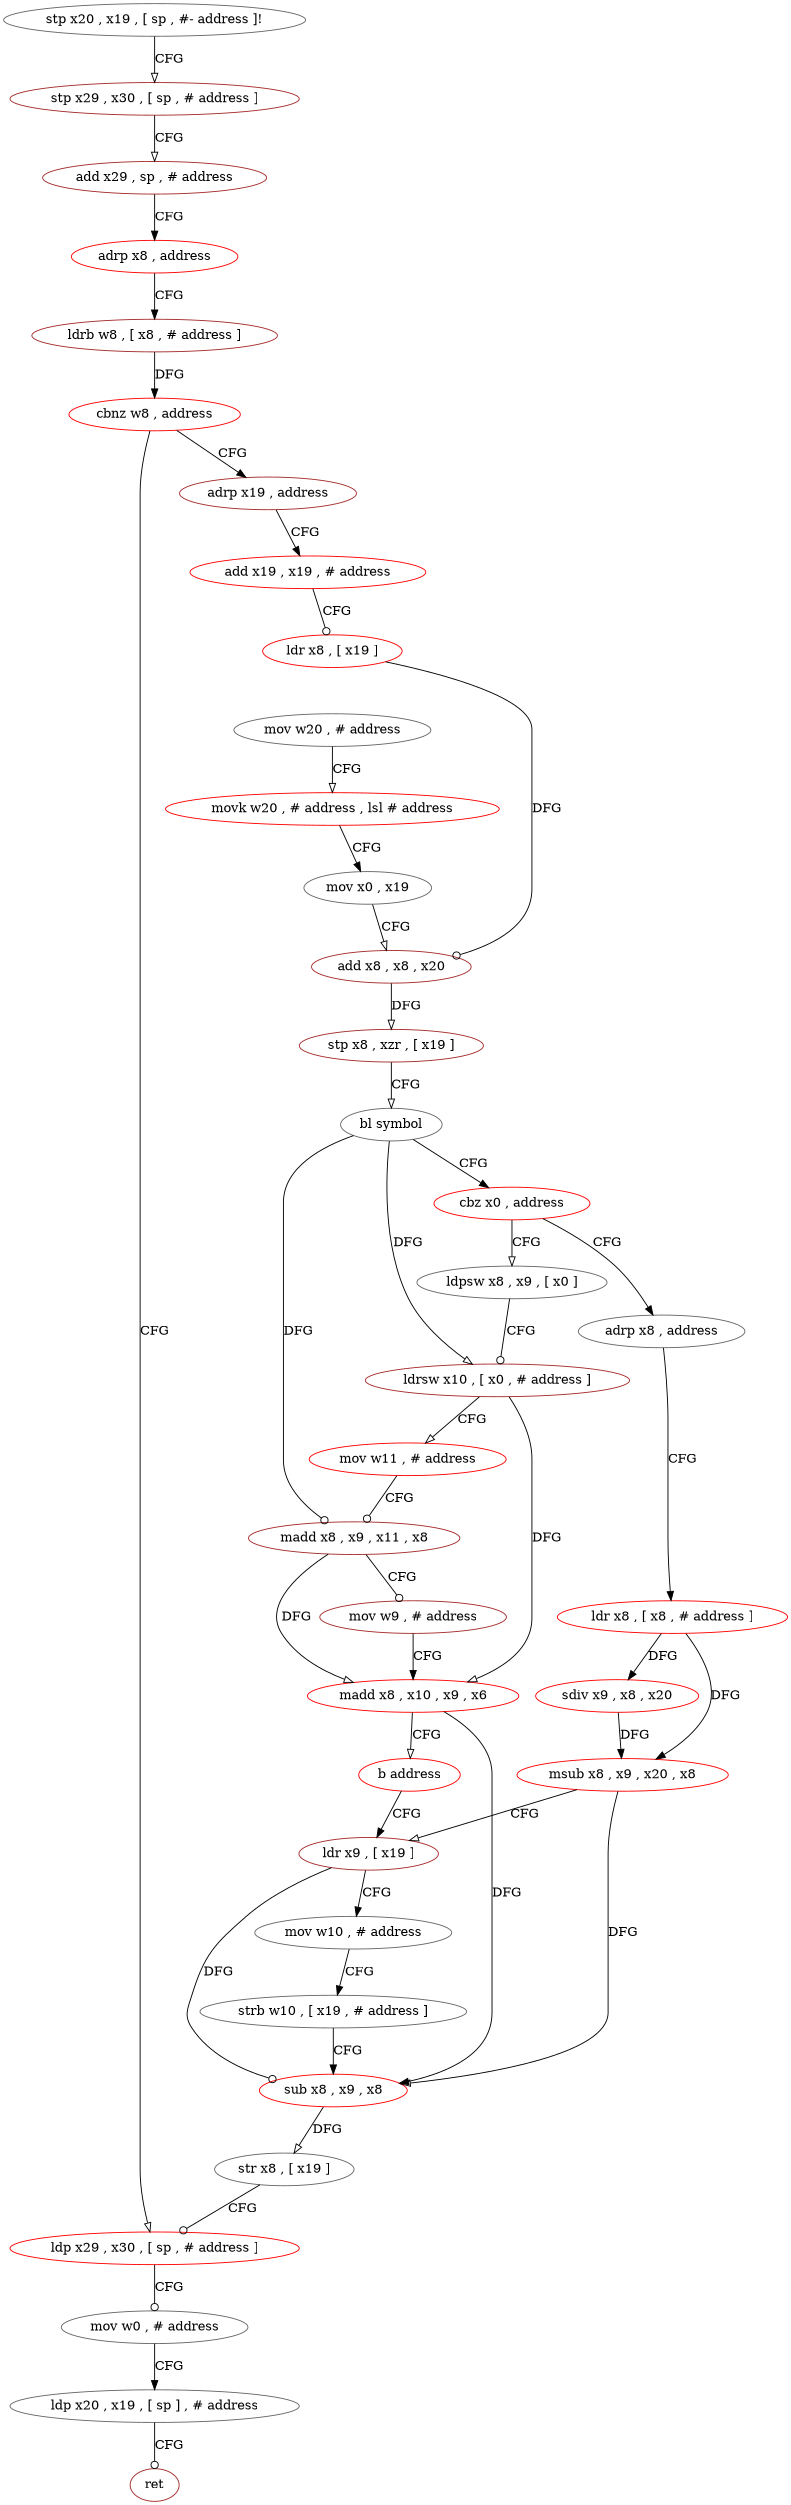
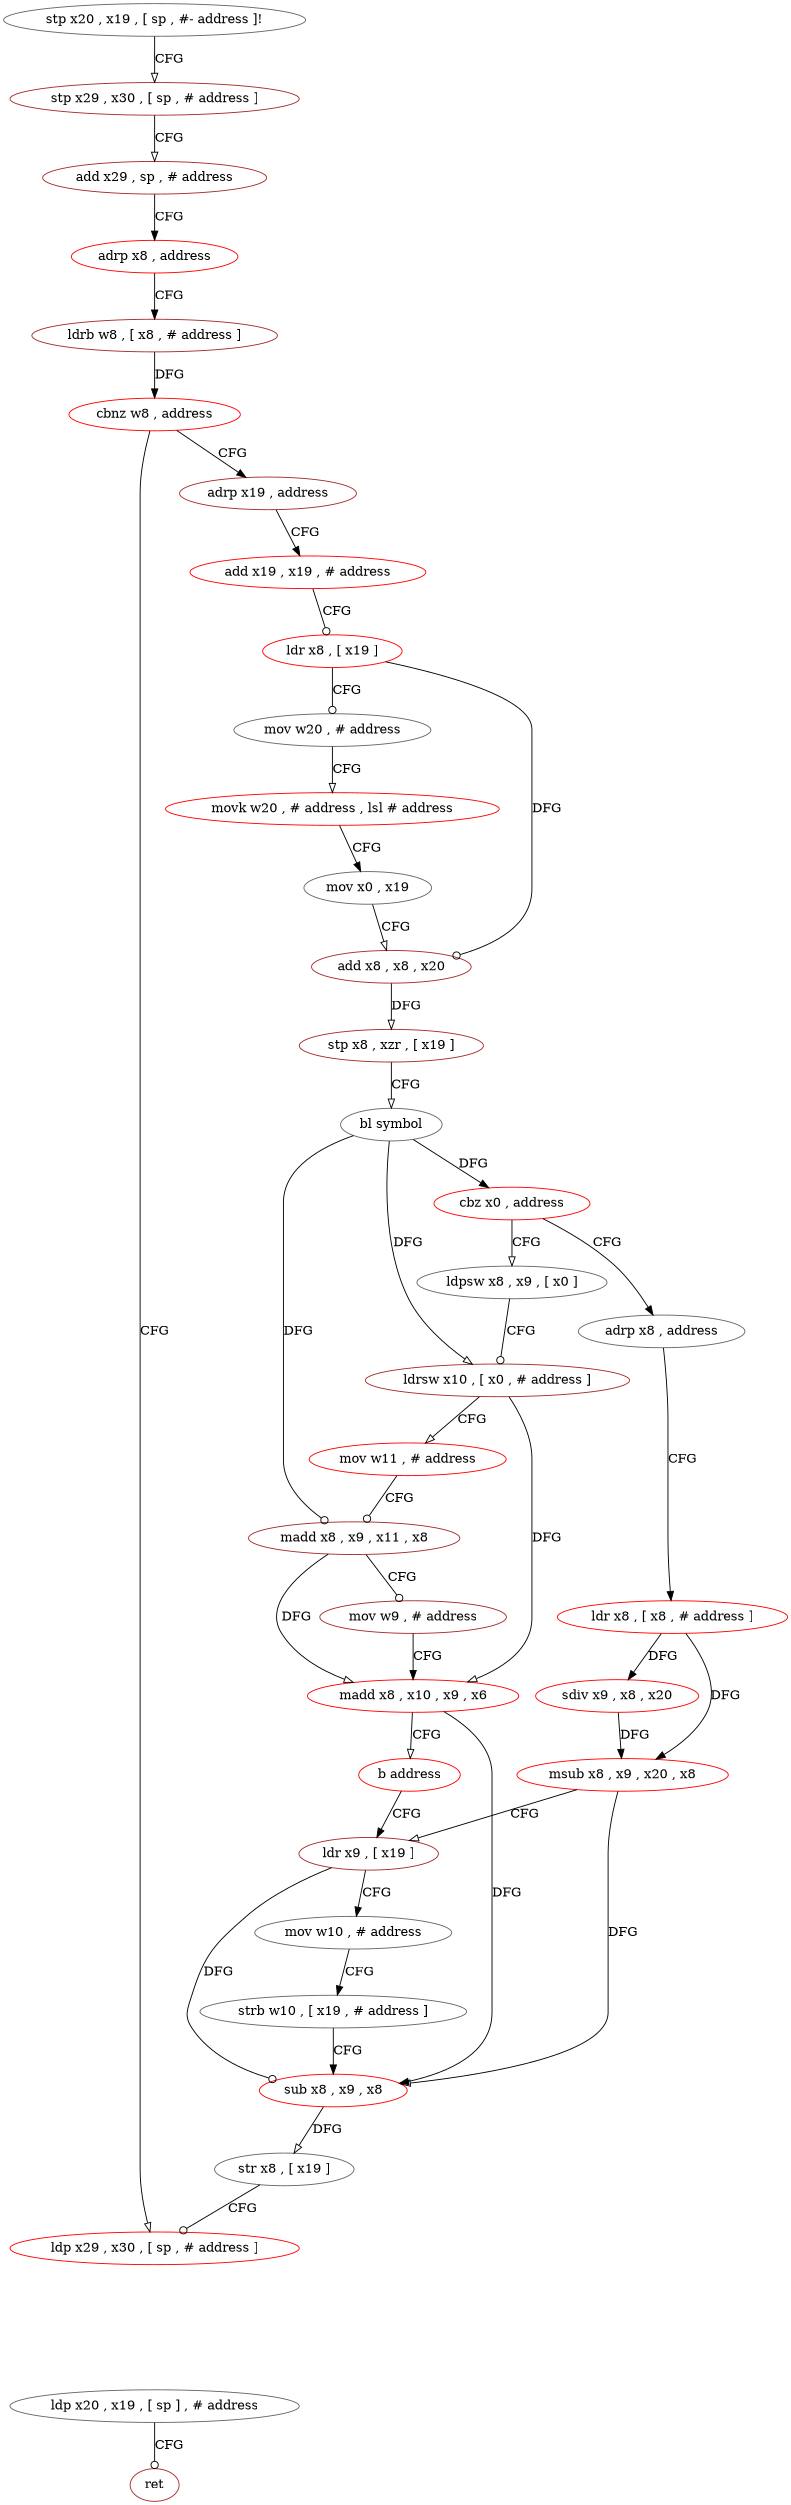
edge "ldr x8 , [ x19 ]" -> "mov w20 , # address": added, label "CFG"
edge "bl symbol" -> "cbz x0 , address": label "CFG" -> "DFG"
node "mov w0 , # address": removed
